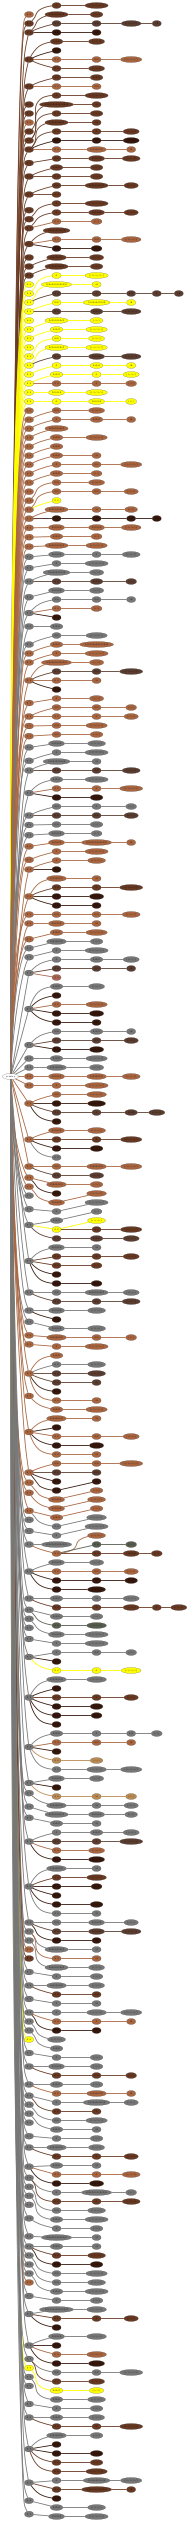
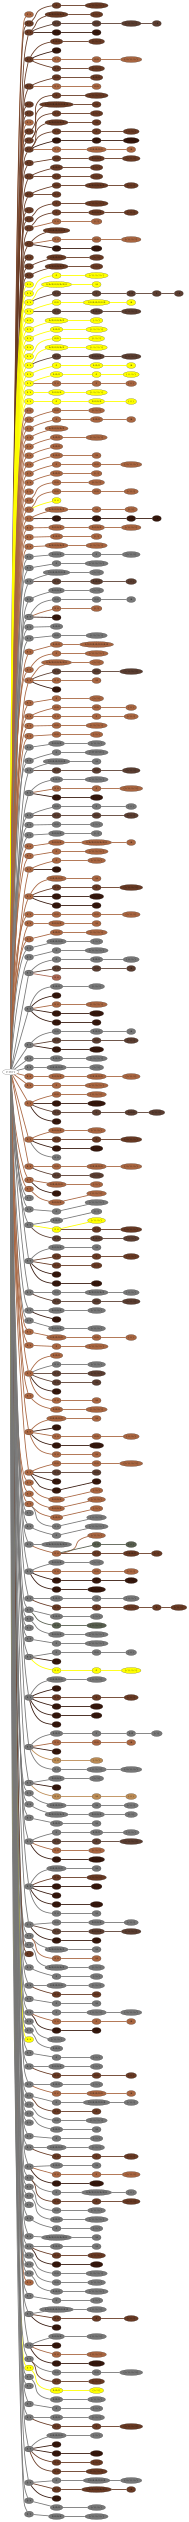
node "Z U": removed
